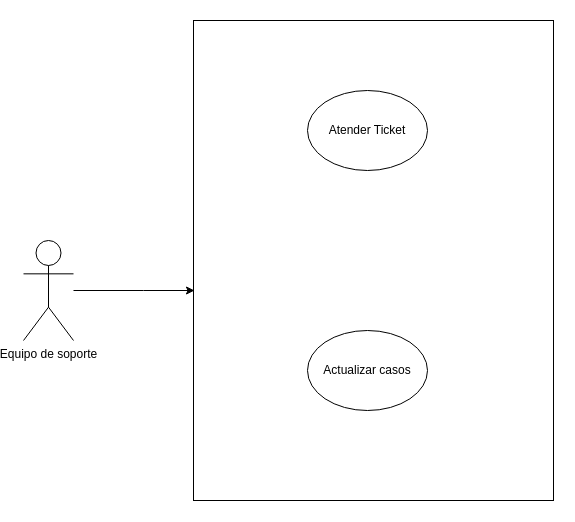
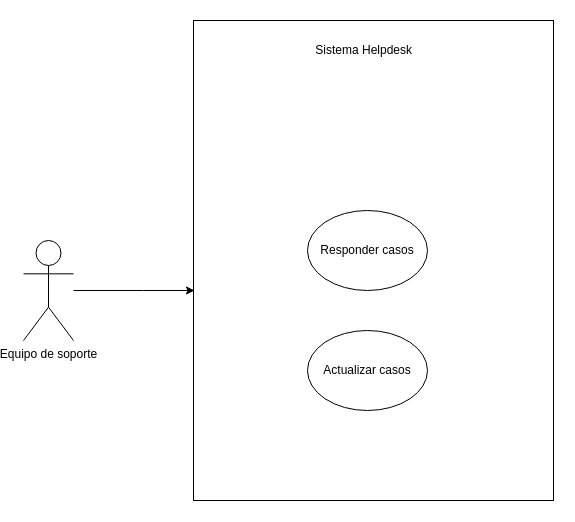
node "Sistema Helpdesk": added
node "Atender Ticket": removed
node "Responder casos": added
